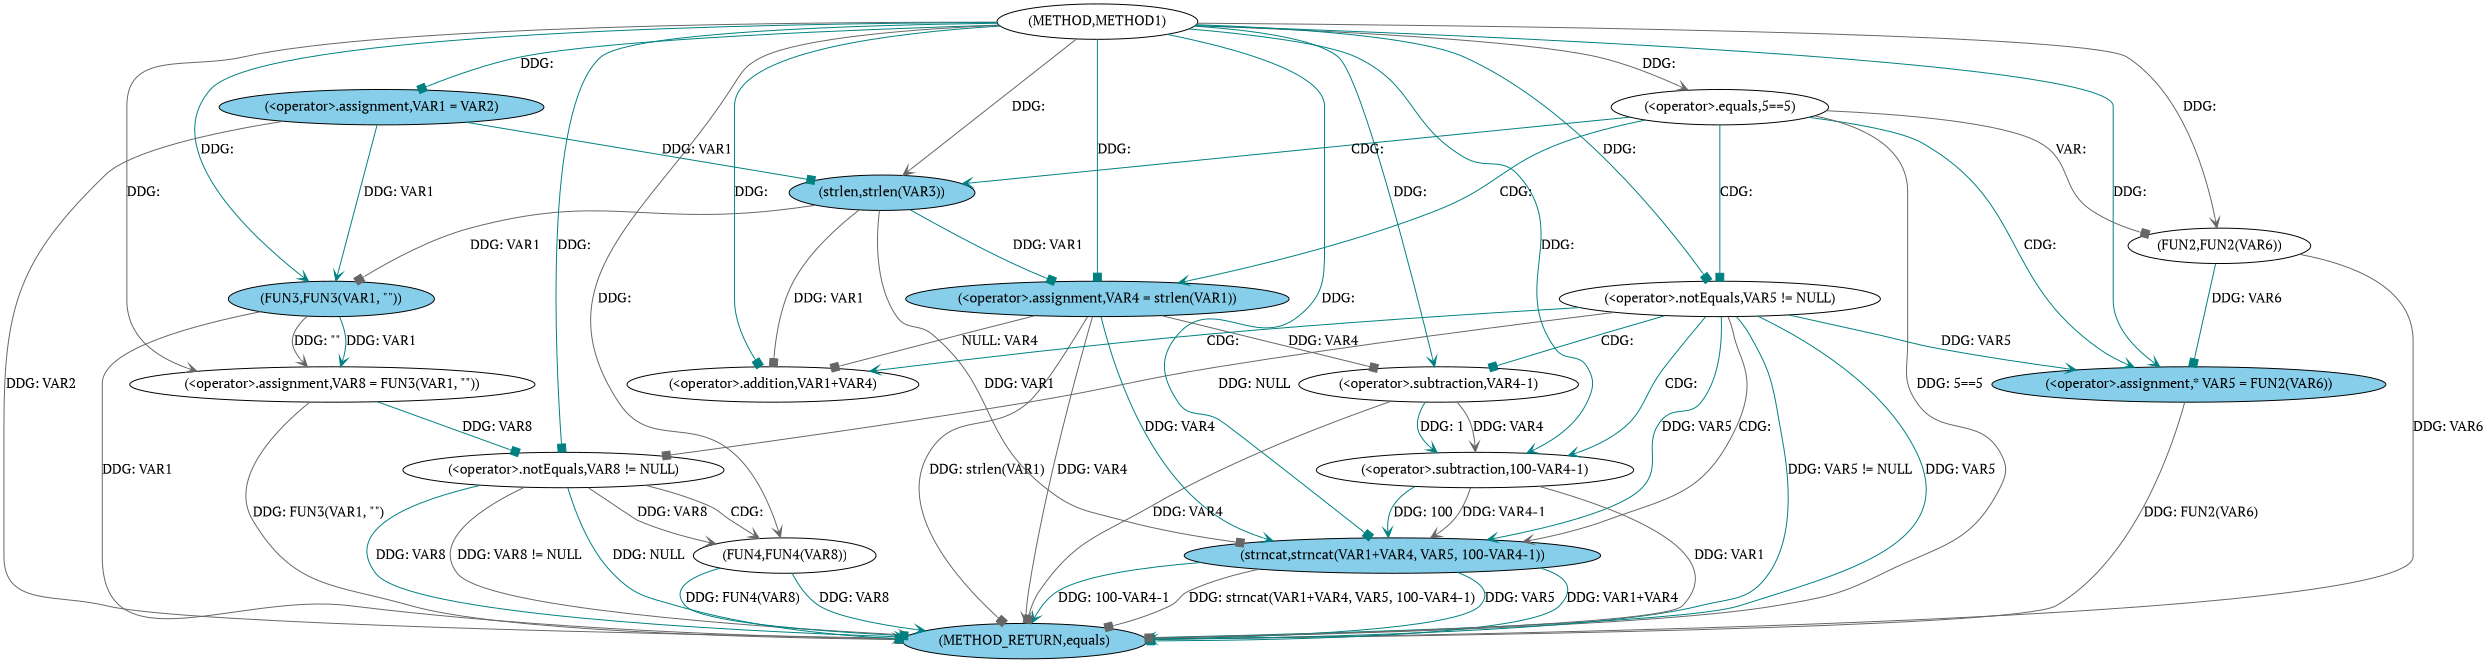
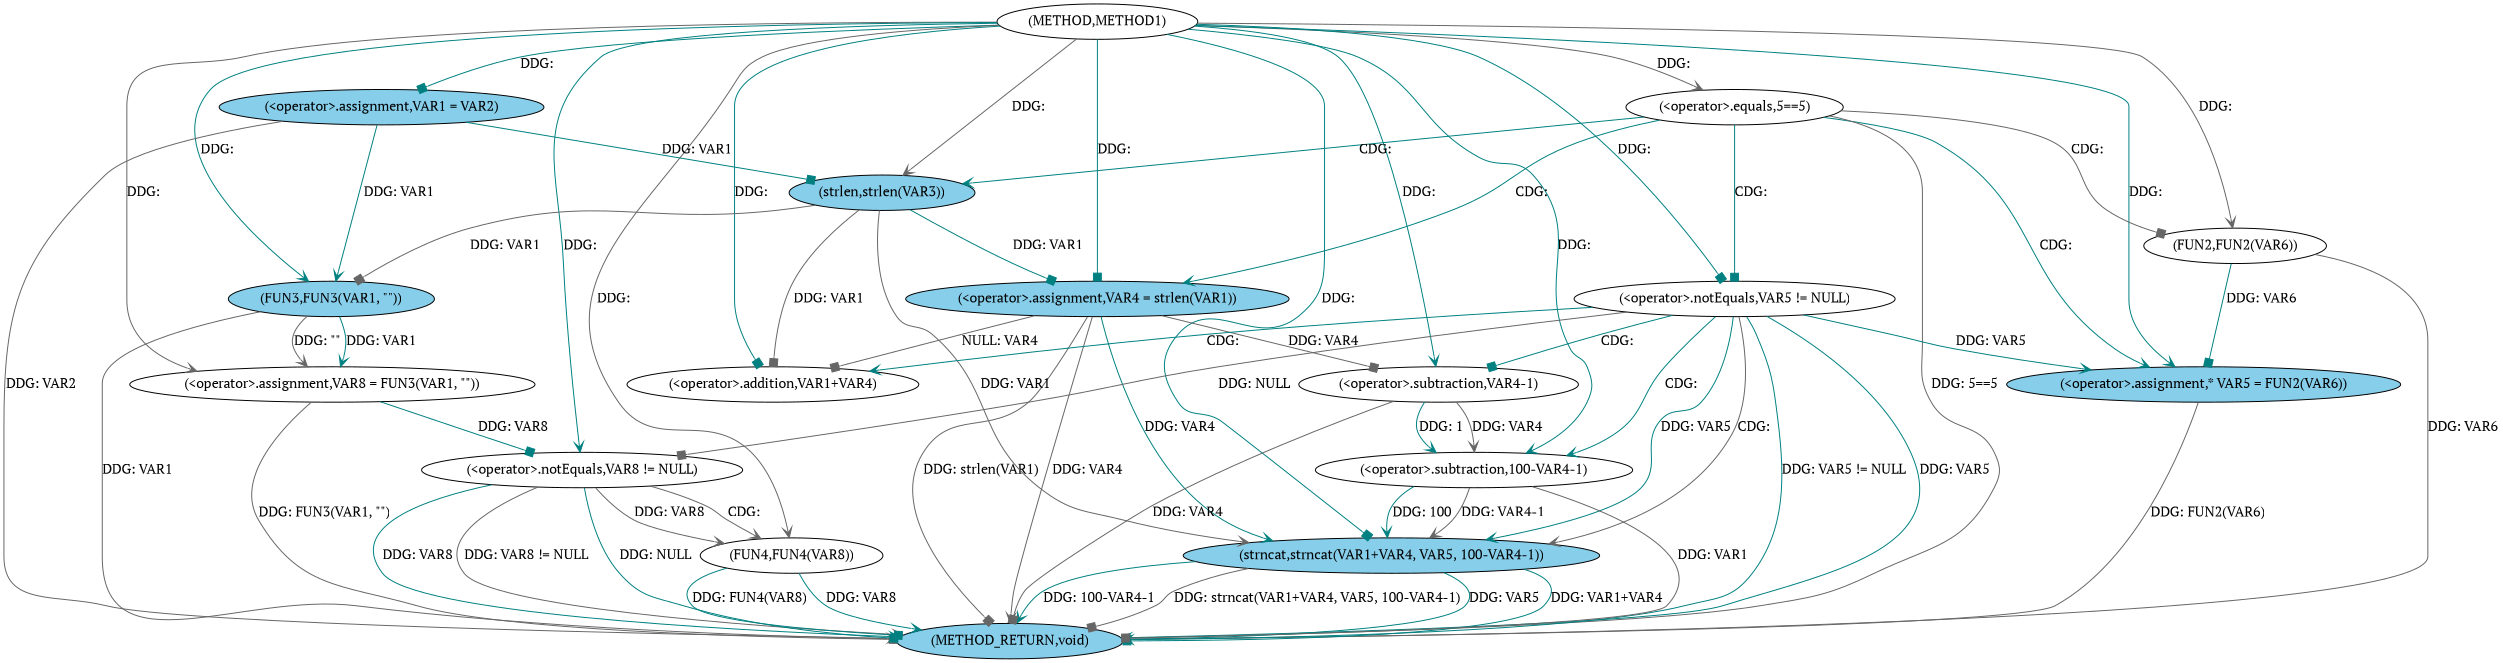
edge "(METHOD,METHOD1)" -> "(<operator>.notEquals,VAR8 != NULL)": arrowhead box -> vee
edge "(<operator>.equals,5==5)" -> "(FUN2,FUN2(VAR6))": label "VAR: " -> "CDG: "
edge "(strlen,strlen(VAR3))" -> "(strncat,strncat(VAR1+VAR4, VAR5, 100-VAR4-1))": arrowhead box -> vee
node "(METHOD_RETURN,equals)": label "(METHOD_RETURN,equals)" -> "(METHOD_RETURN,void)"
